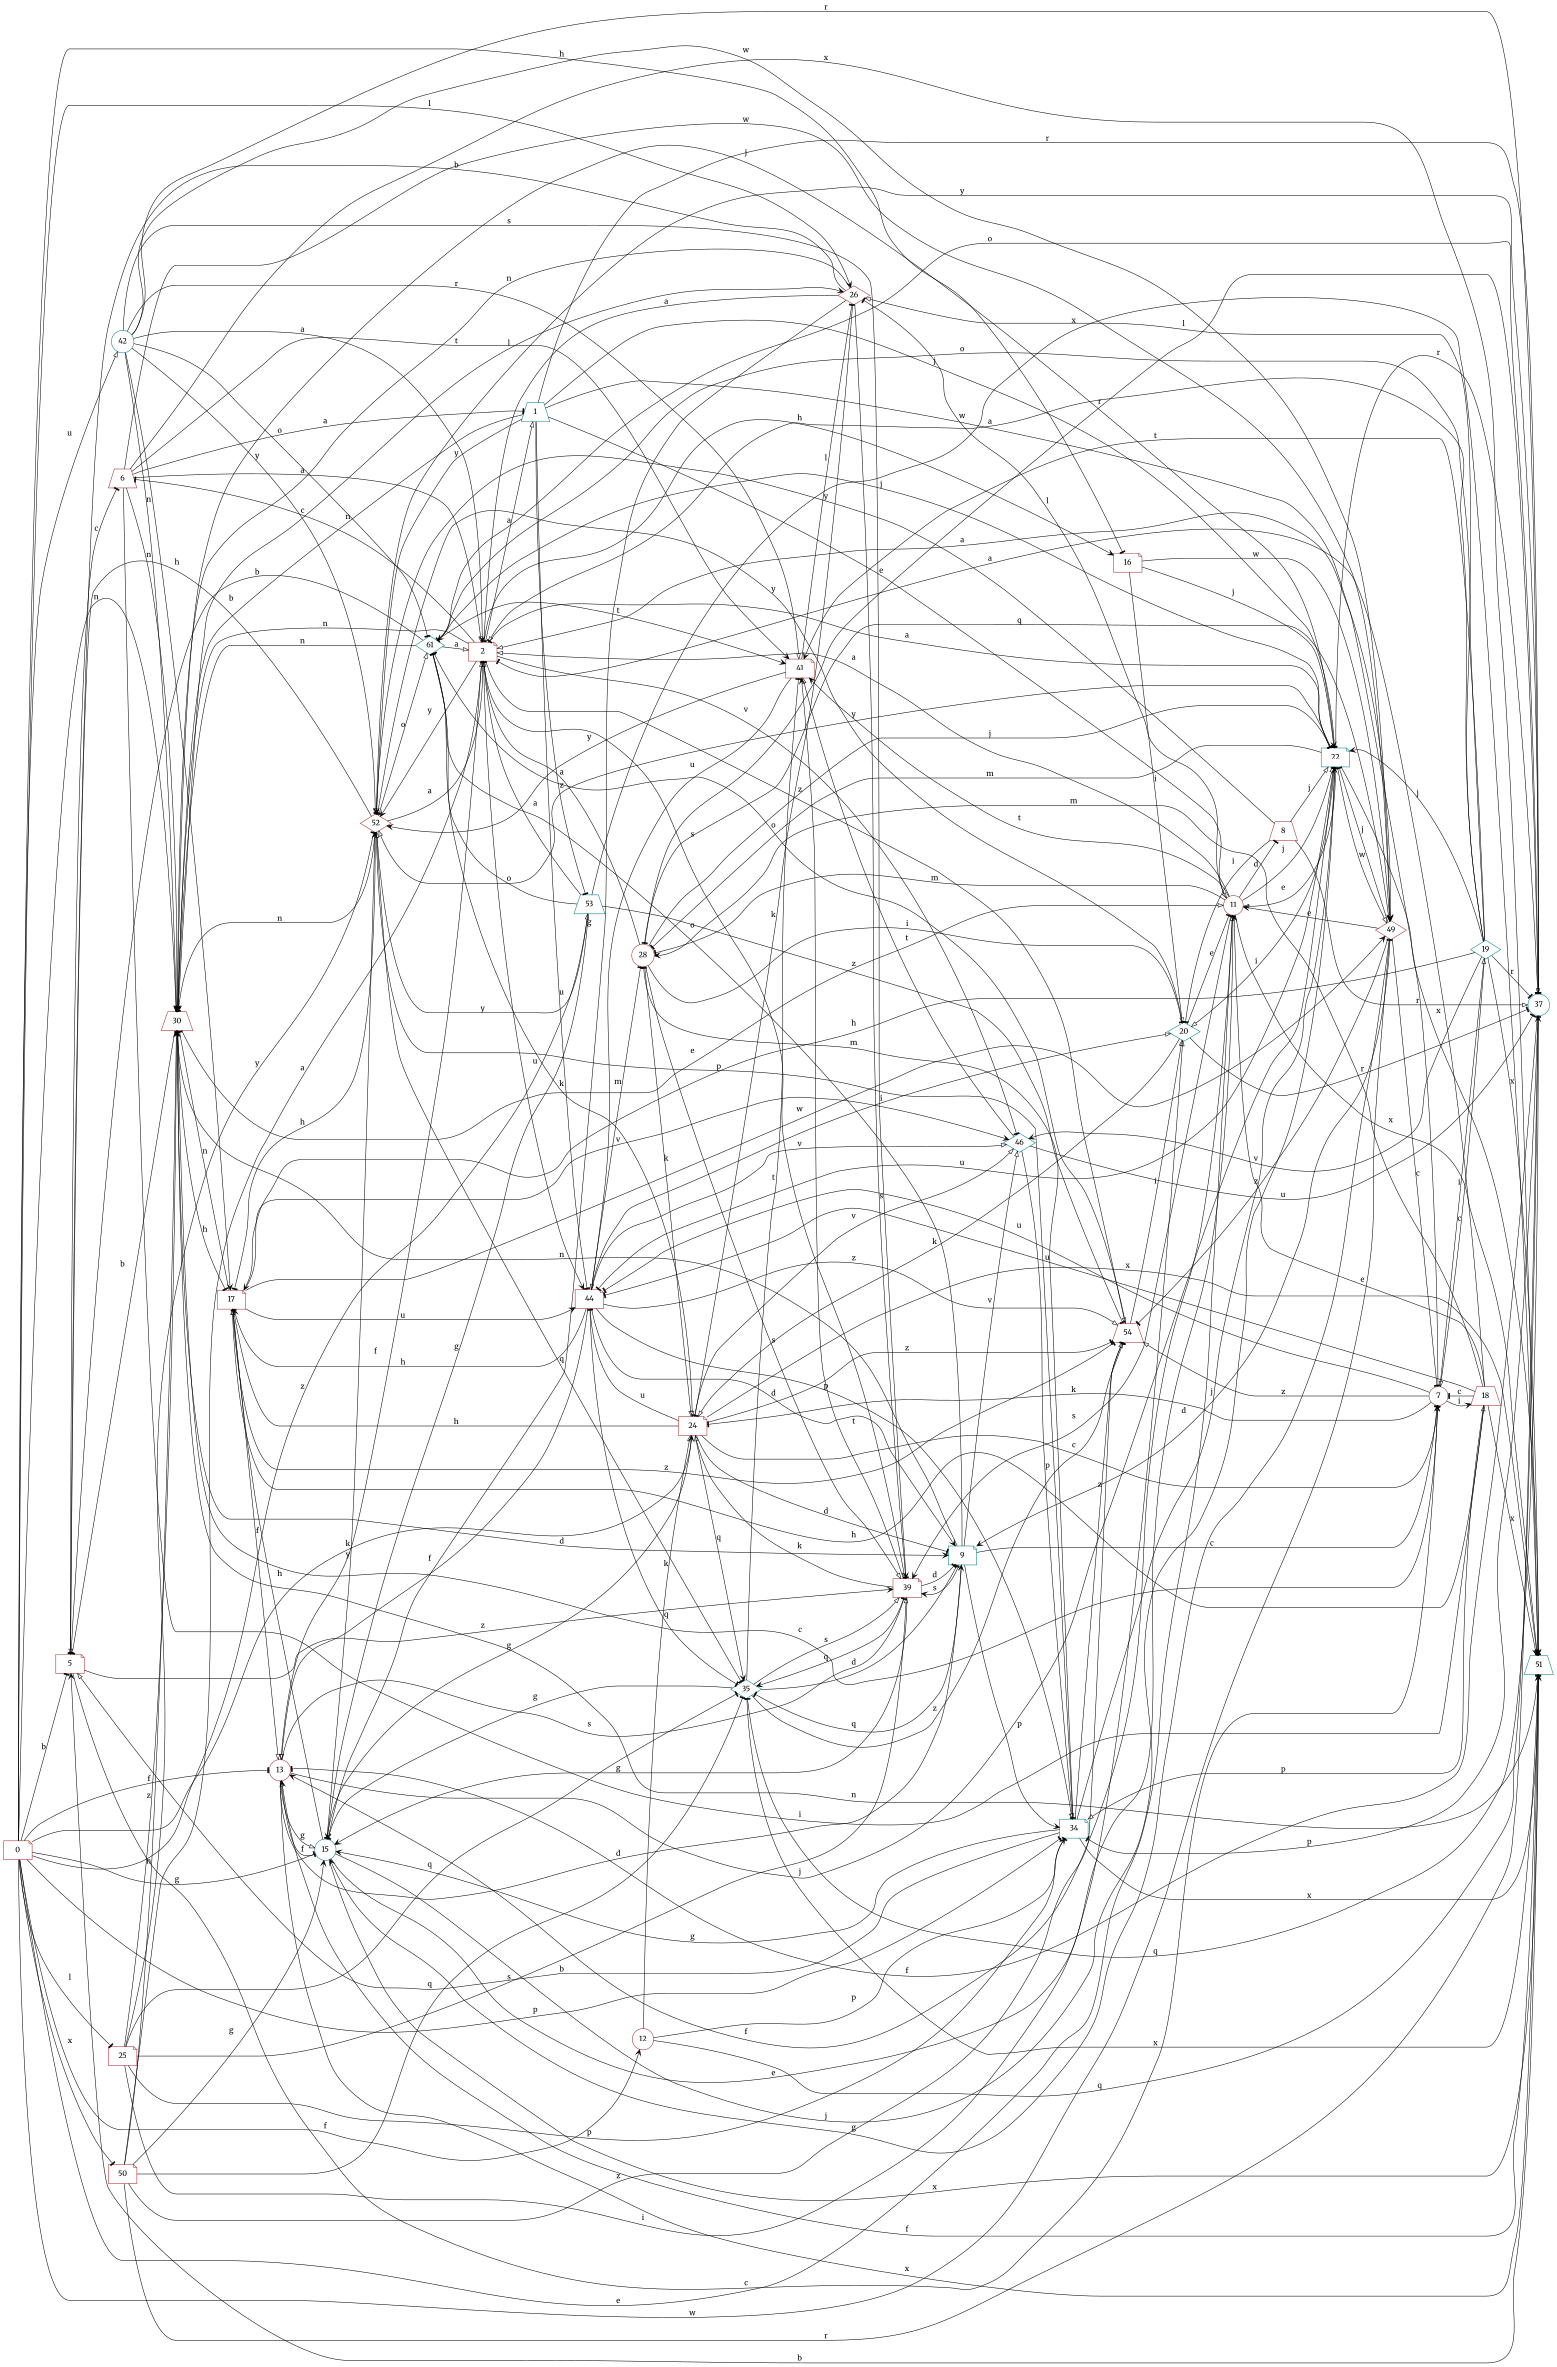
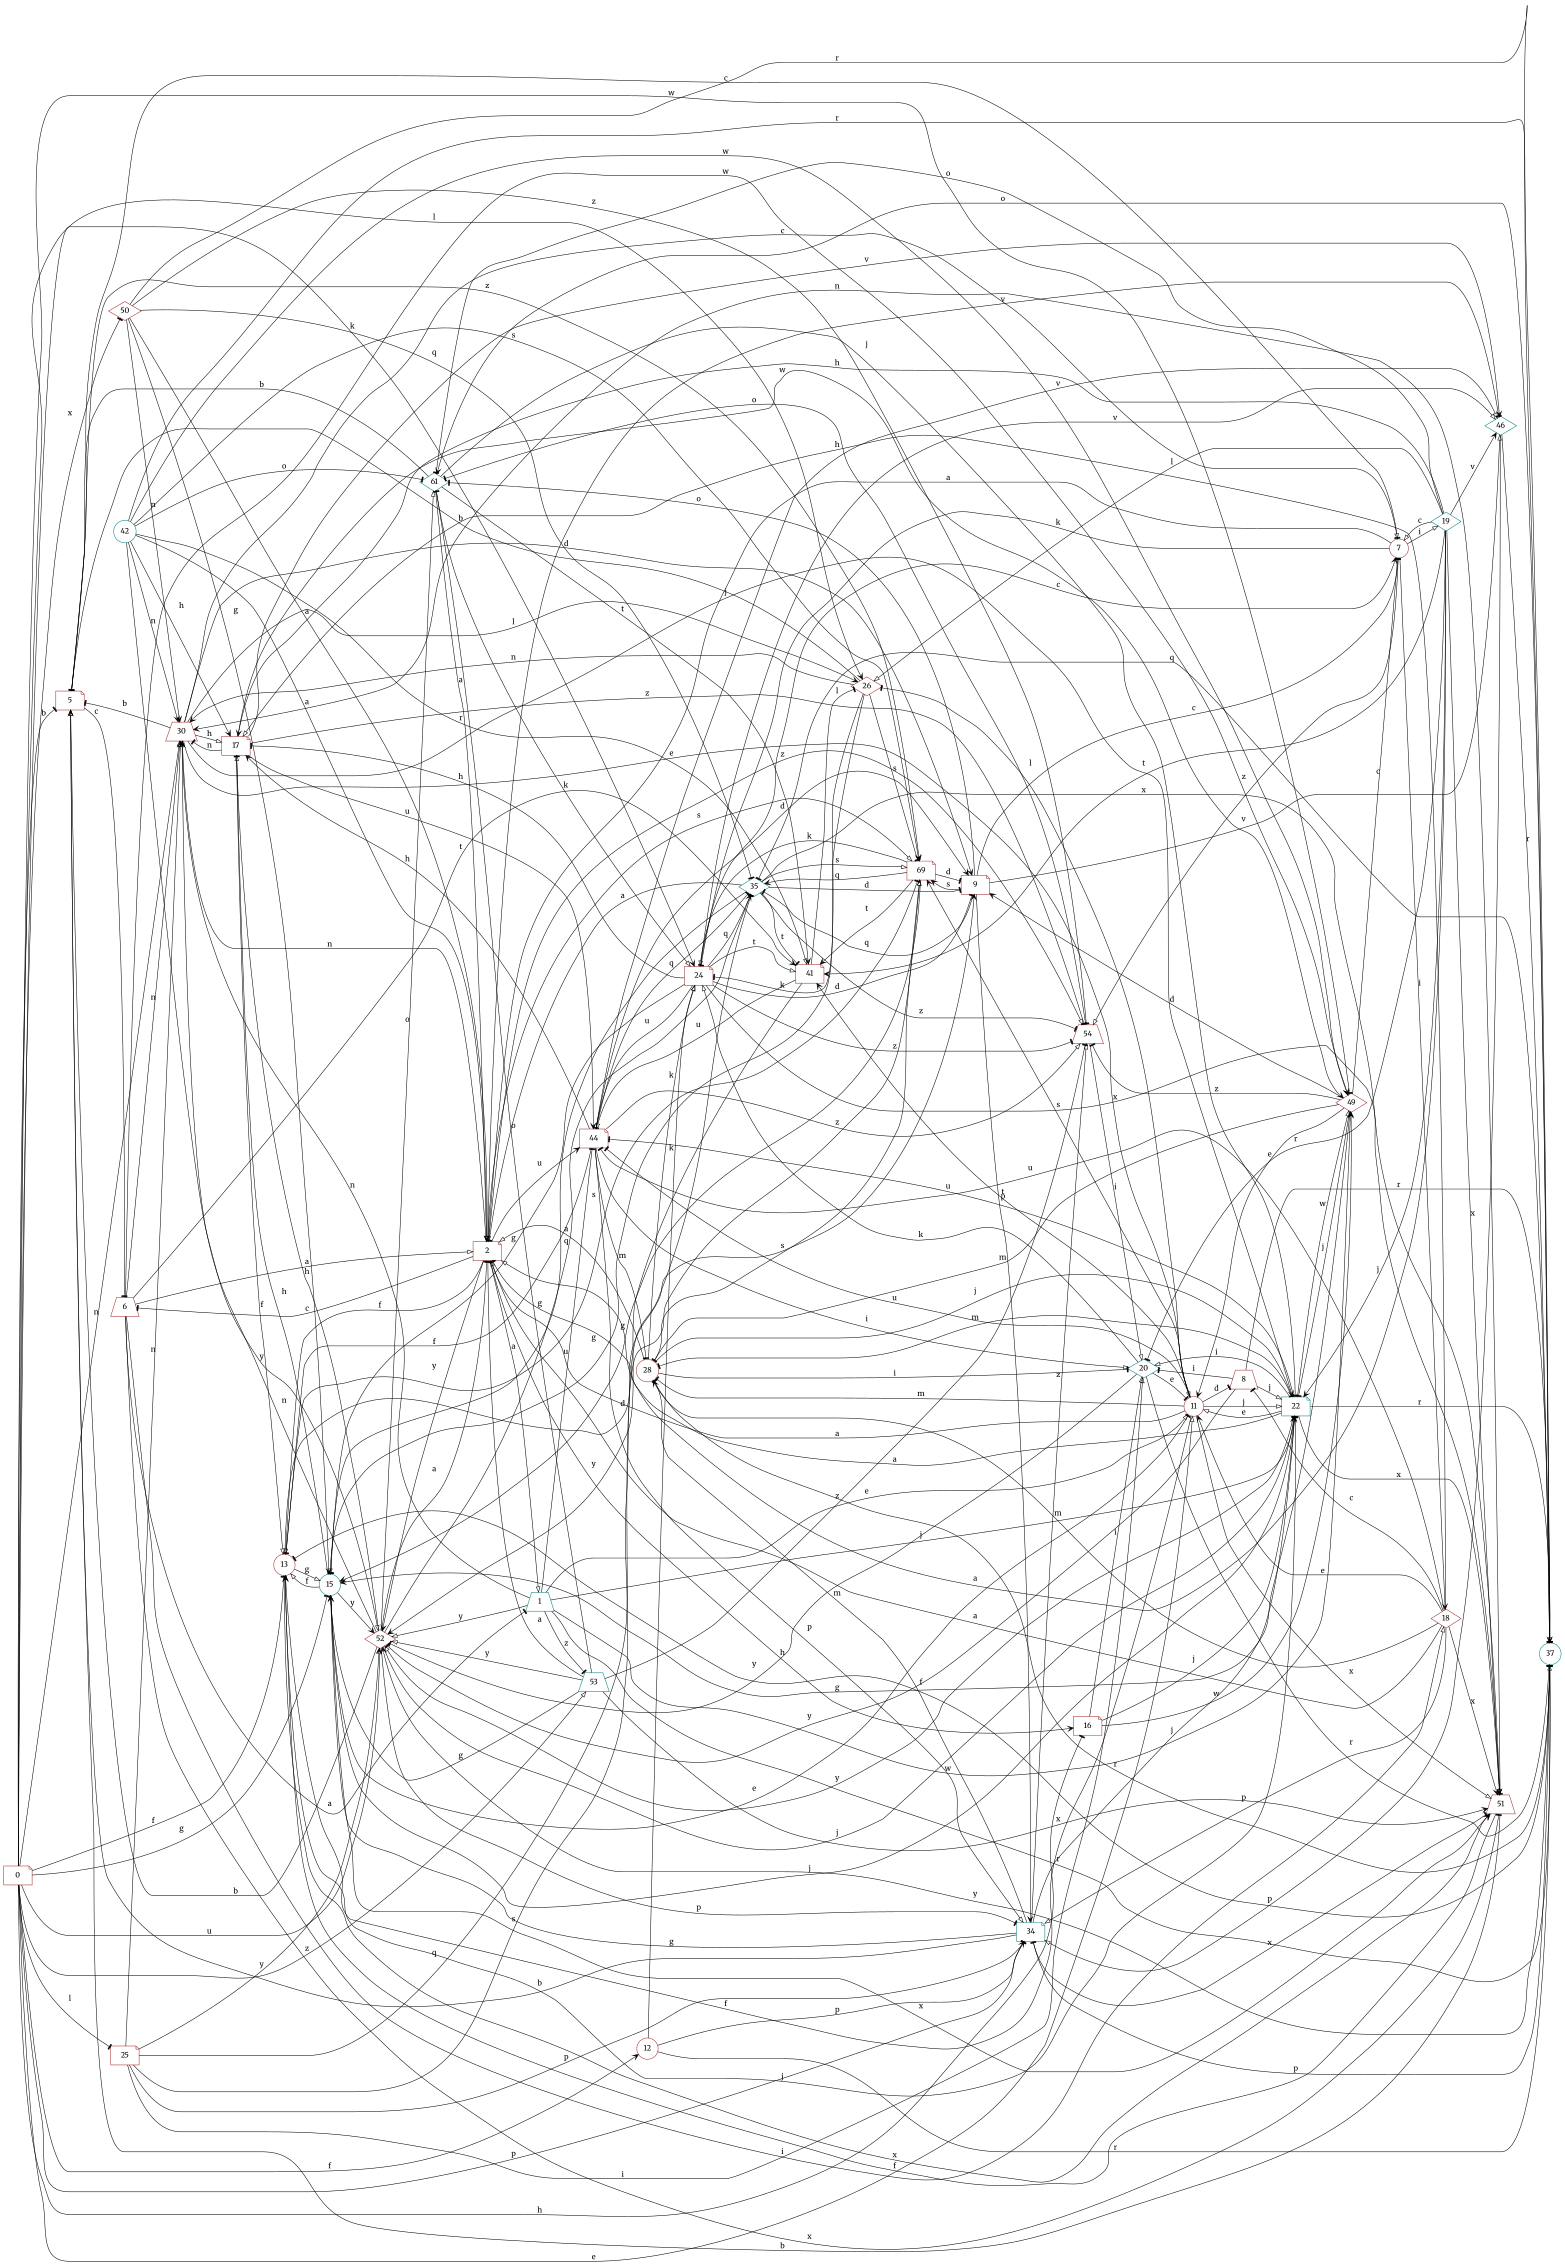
edge "26" -> "2": now "35" -> "2"
edge "49" -> "28": label "q" -> "m"
edge "61" -> "30": removed, label "n"
edge "46" -> "41": now "24" -> "41"
edge "19" -> "37": now "19" -> "20"
edge "0" -> "42": now "0" -> "52"
edge "30" -> "17": arrowhead tee -> onormal
edge "46" -> "37": label "u" -> "r"
edge "7" -> "44": now "11" -> "44"
edge "9" -> "30": removed, label "n"
edge "18" -> "7": now "18" -> "8"
node "18": shape trapezium -> diamond
edge "25" -> "52": arrowhead tee -> vee
edge "44" -> "13": arrowhead onormal -> tee
node "9": color teal -> brown
node "39": label "39" -> "69"
node "51": color teal -> brown
edge "25" -> "30": label "z" -> "n"
edge "52" -> "22": added, label "j"
edge "12" -> "37": label "q" -> "r"
node "50": shape note -> diamond
